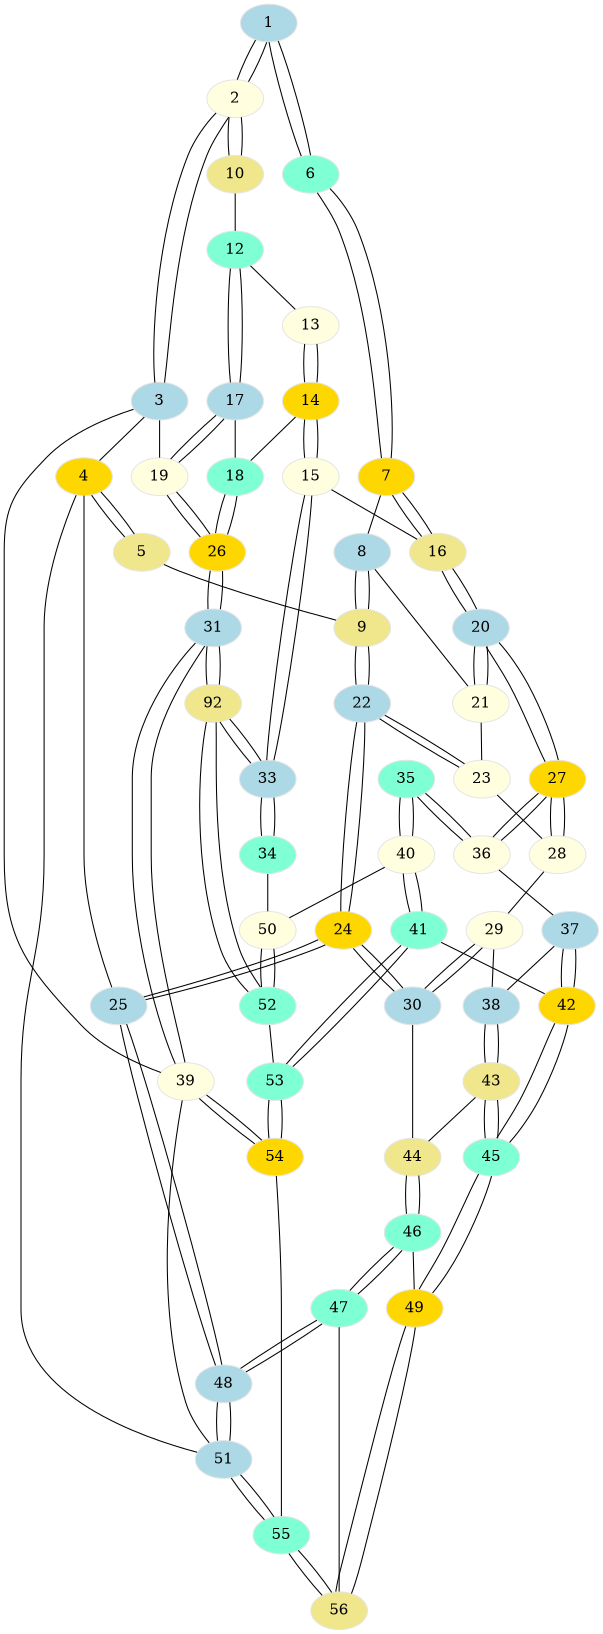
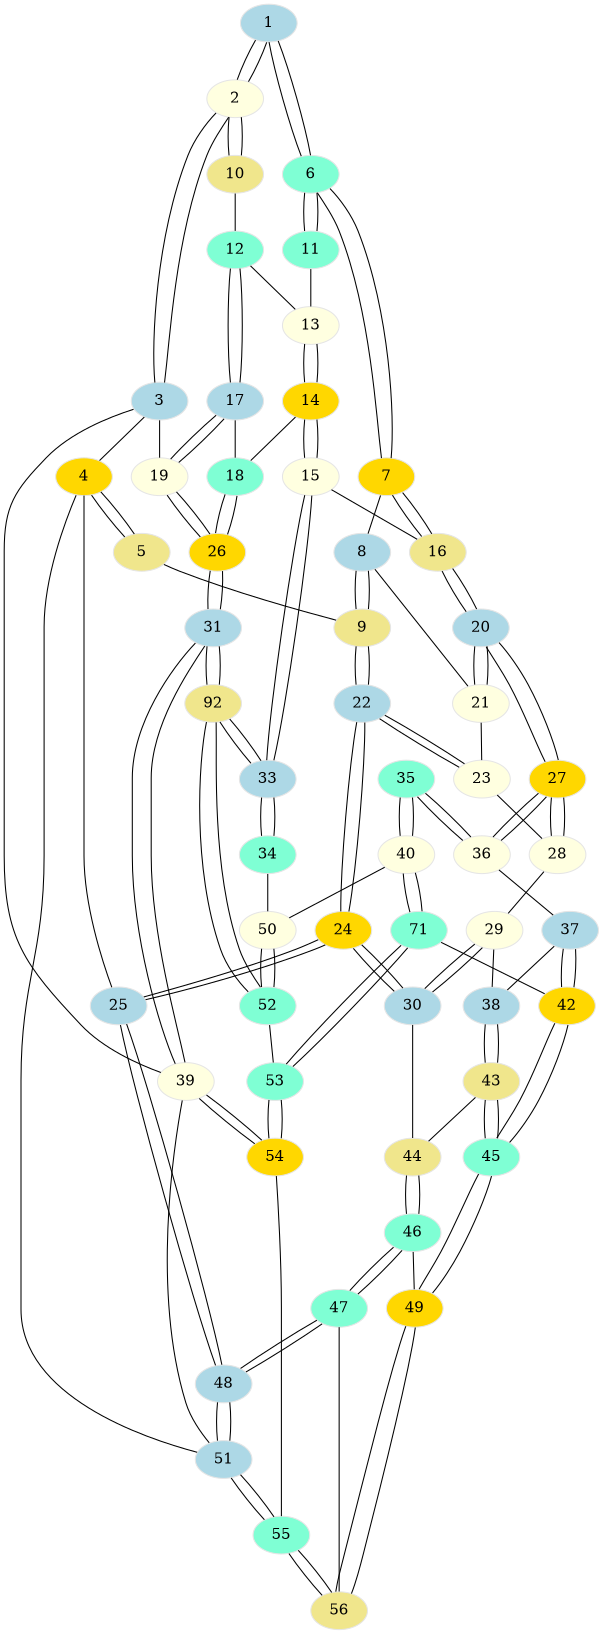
node "11": added
node "41": label "41" -> "71"
